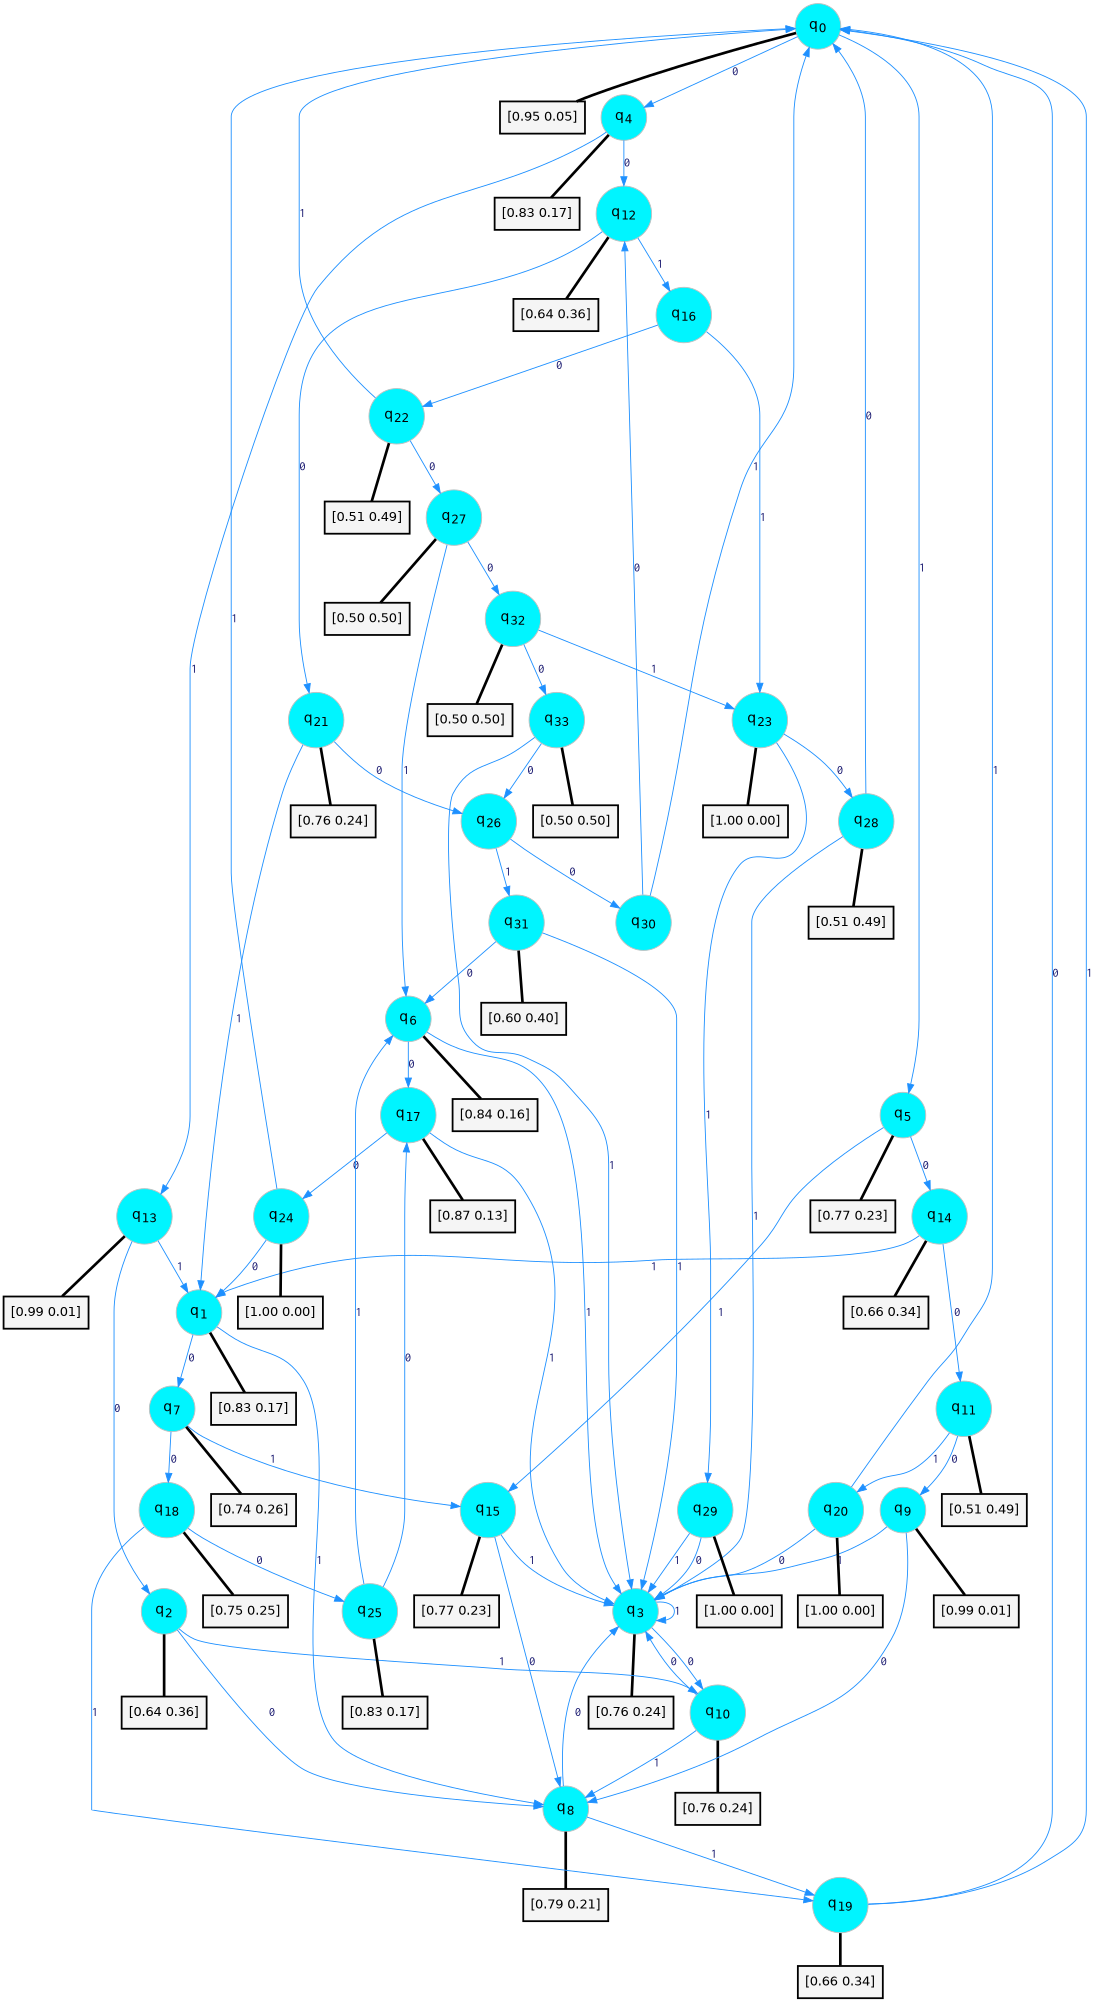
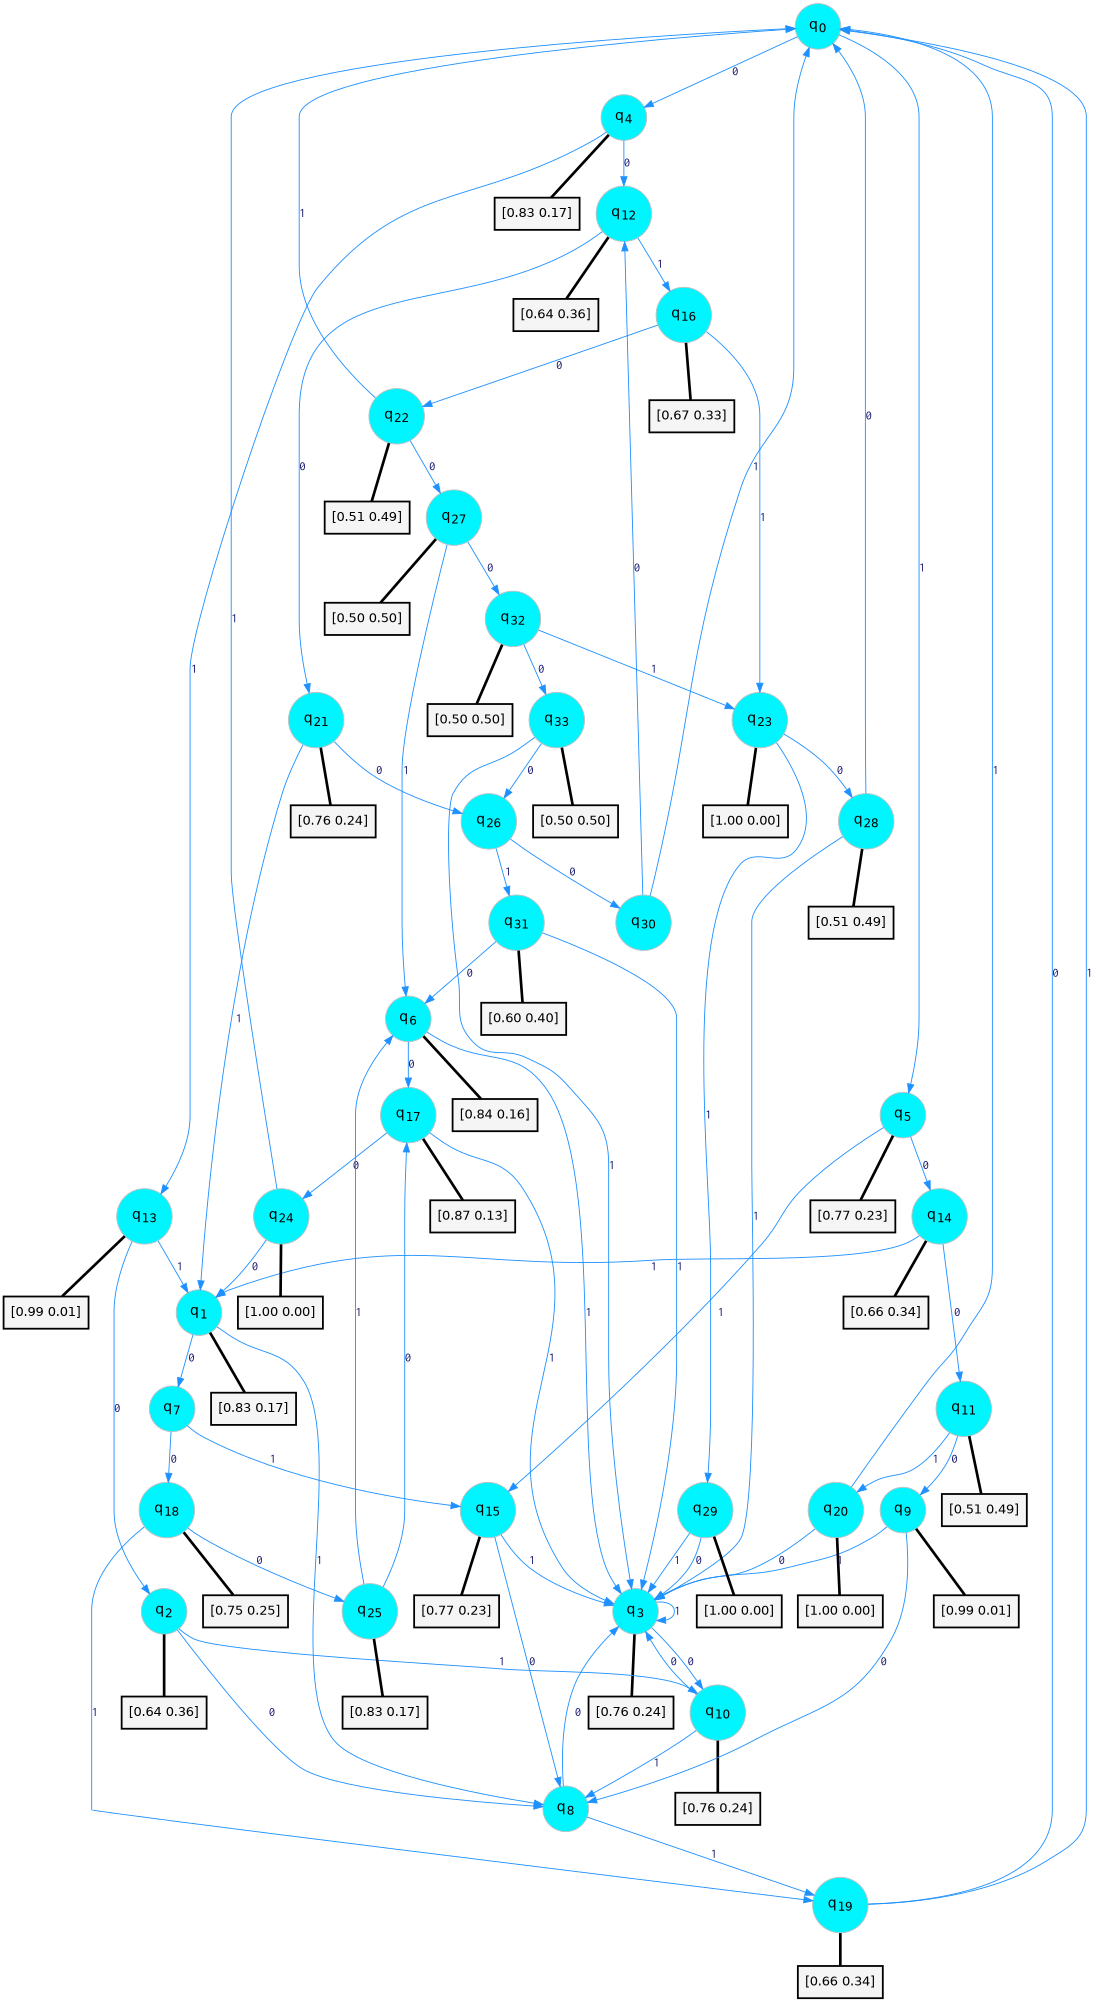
node "[0.95 0.05]": removed
node "[0.67 0.33]": added
node "[0.74 0.26]": removed
node "[0.79 0.21]": removed
